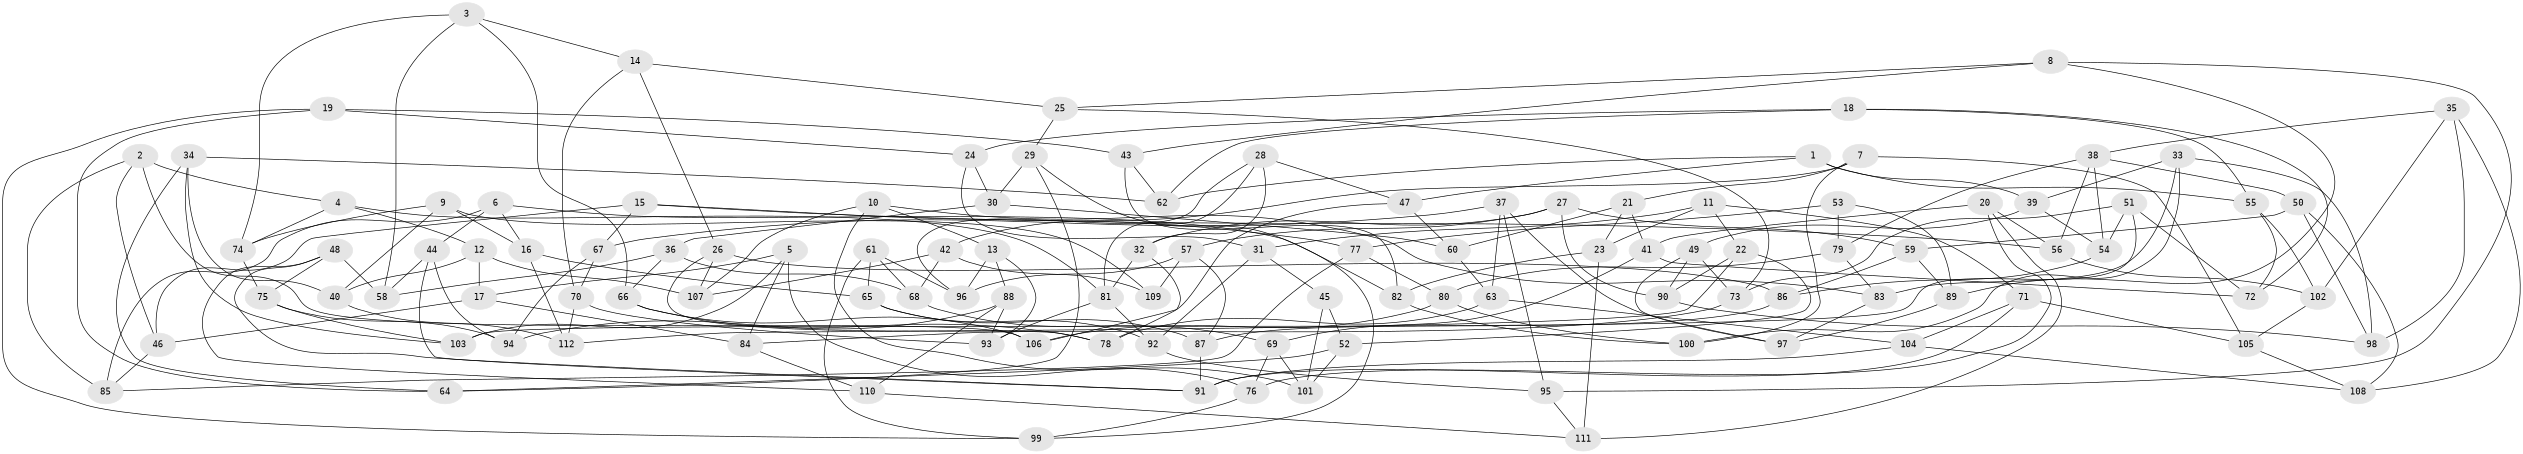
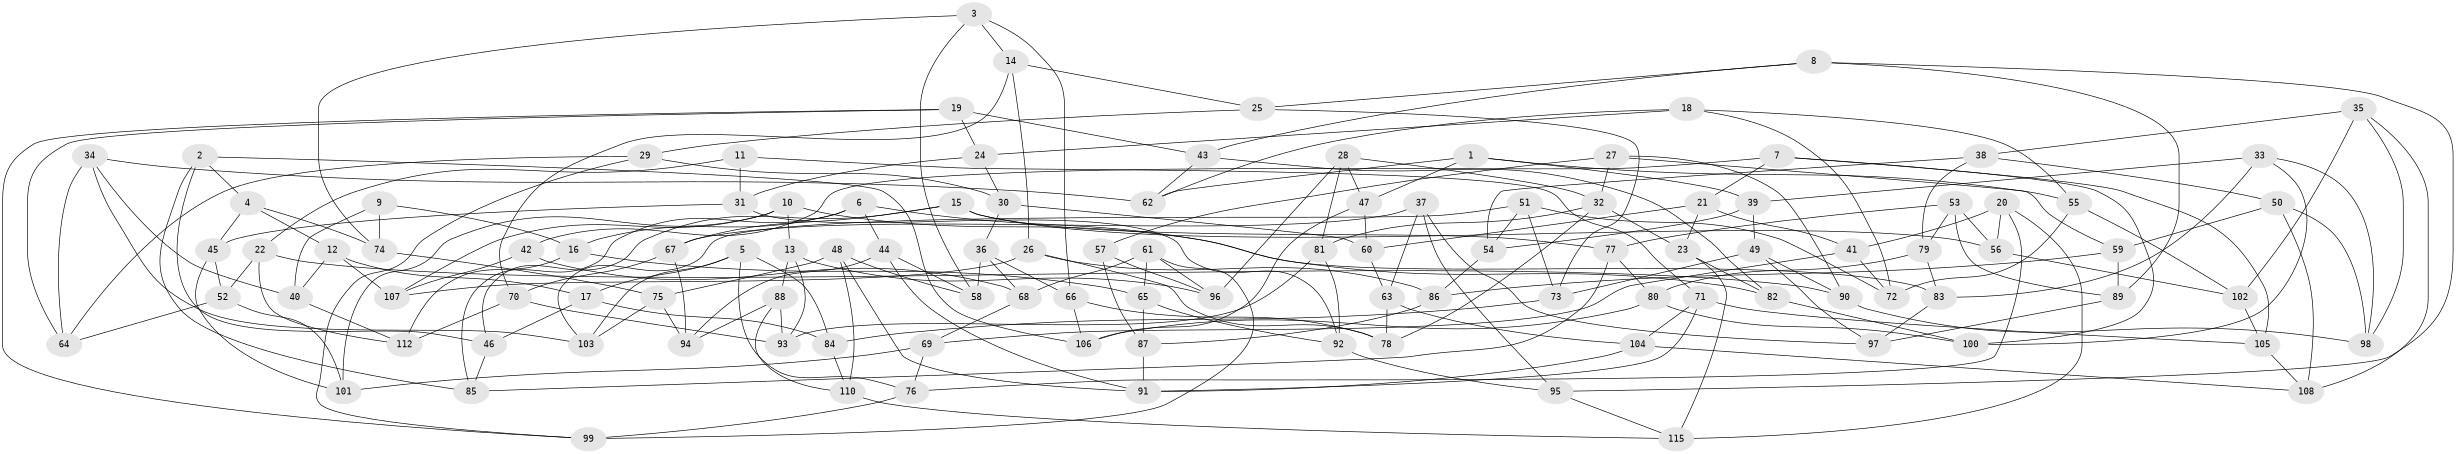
edge "38" -- "56": now "53" -- "56"
edge "4" -- "81": now "4" -- "45"
edge "11" -- "23": now "32" -- "23"
node "109": removed
node "111": label "111" -> "115"
